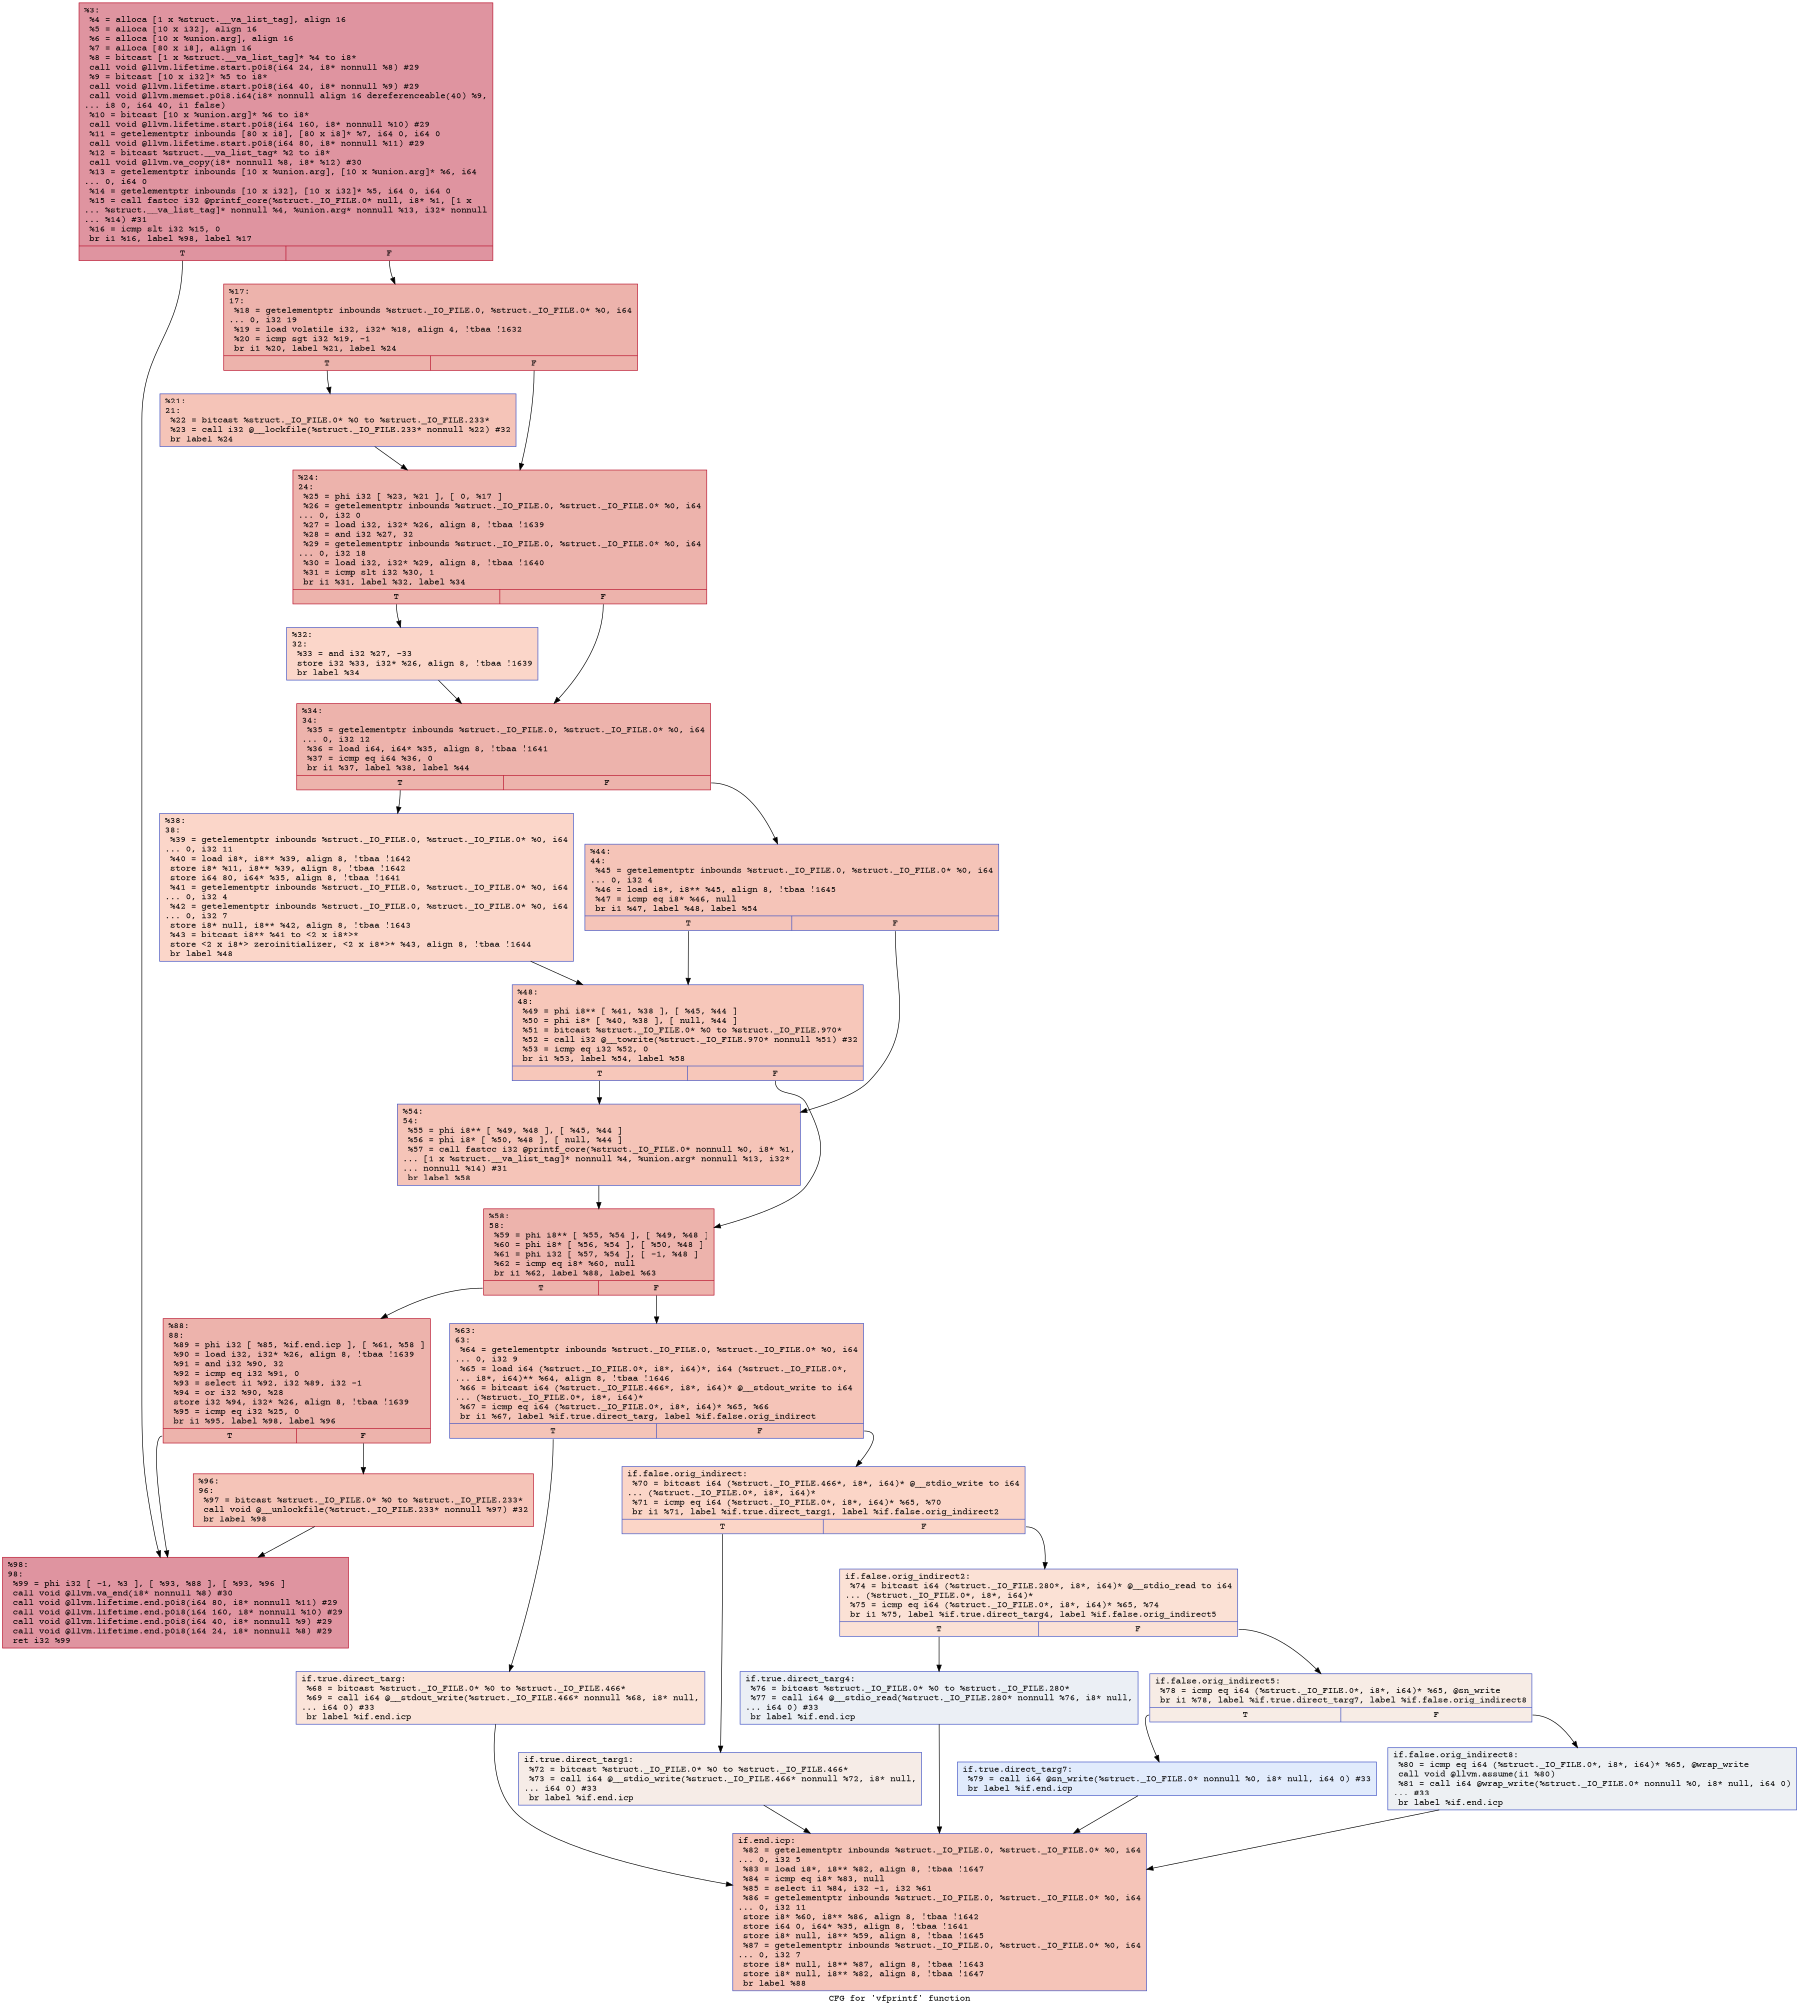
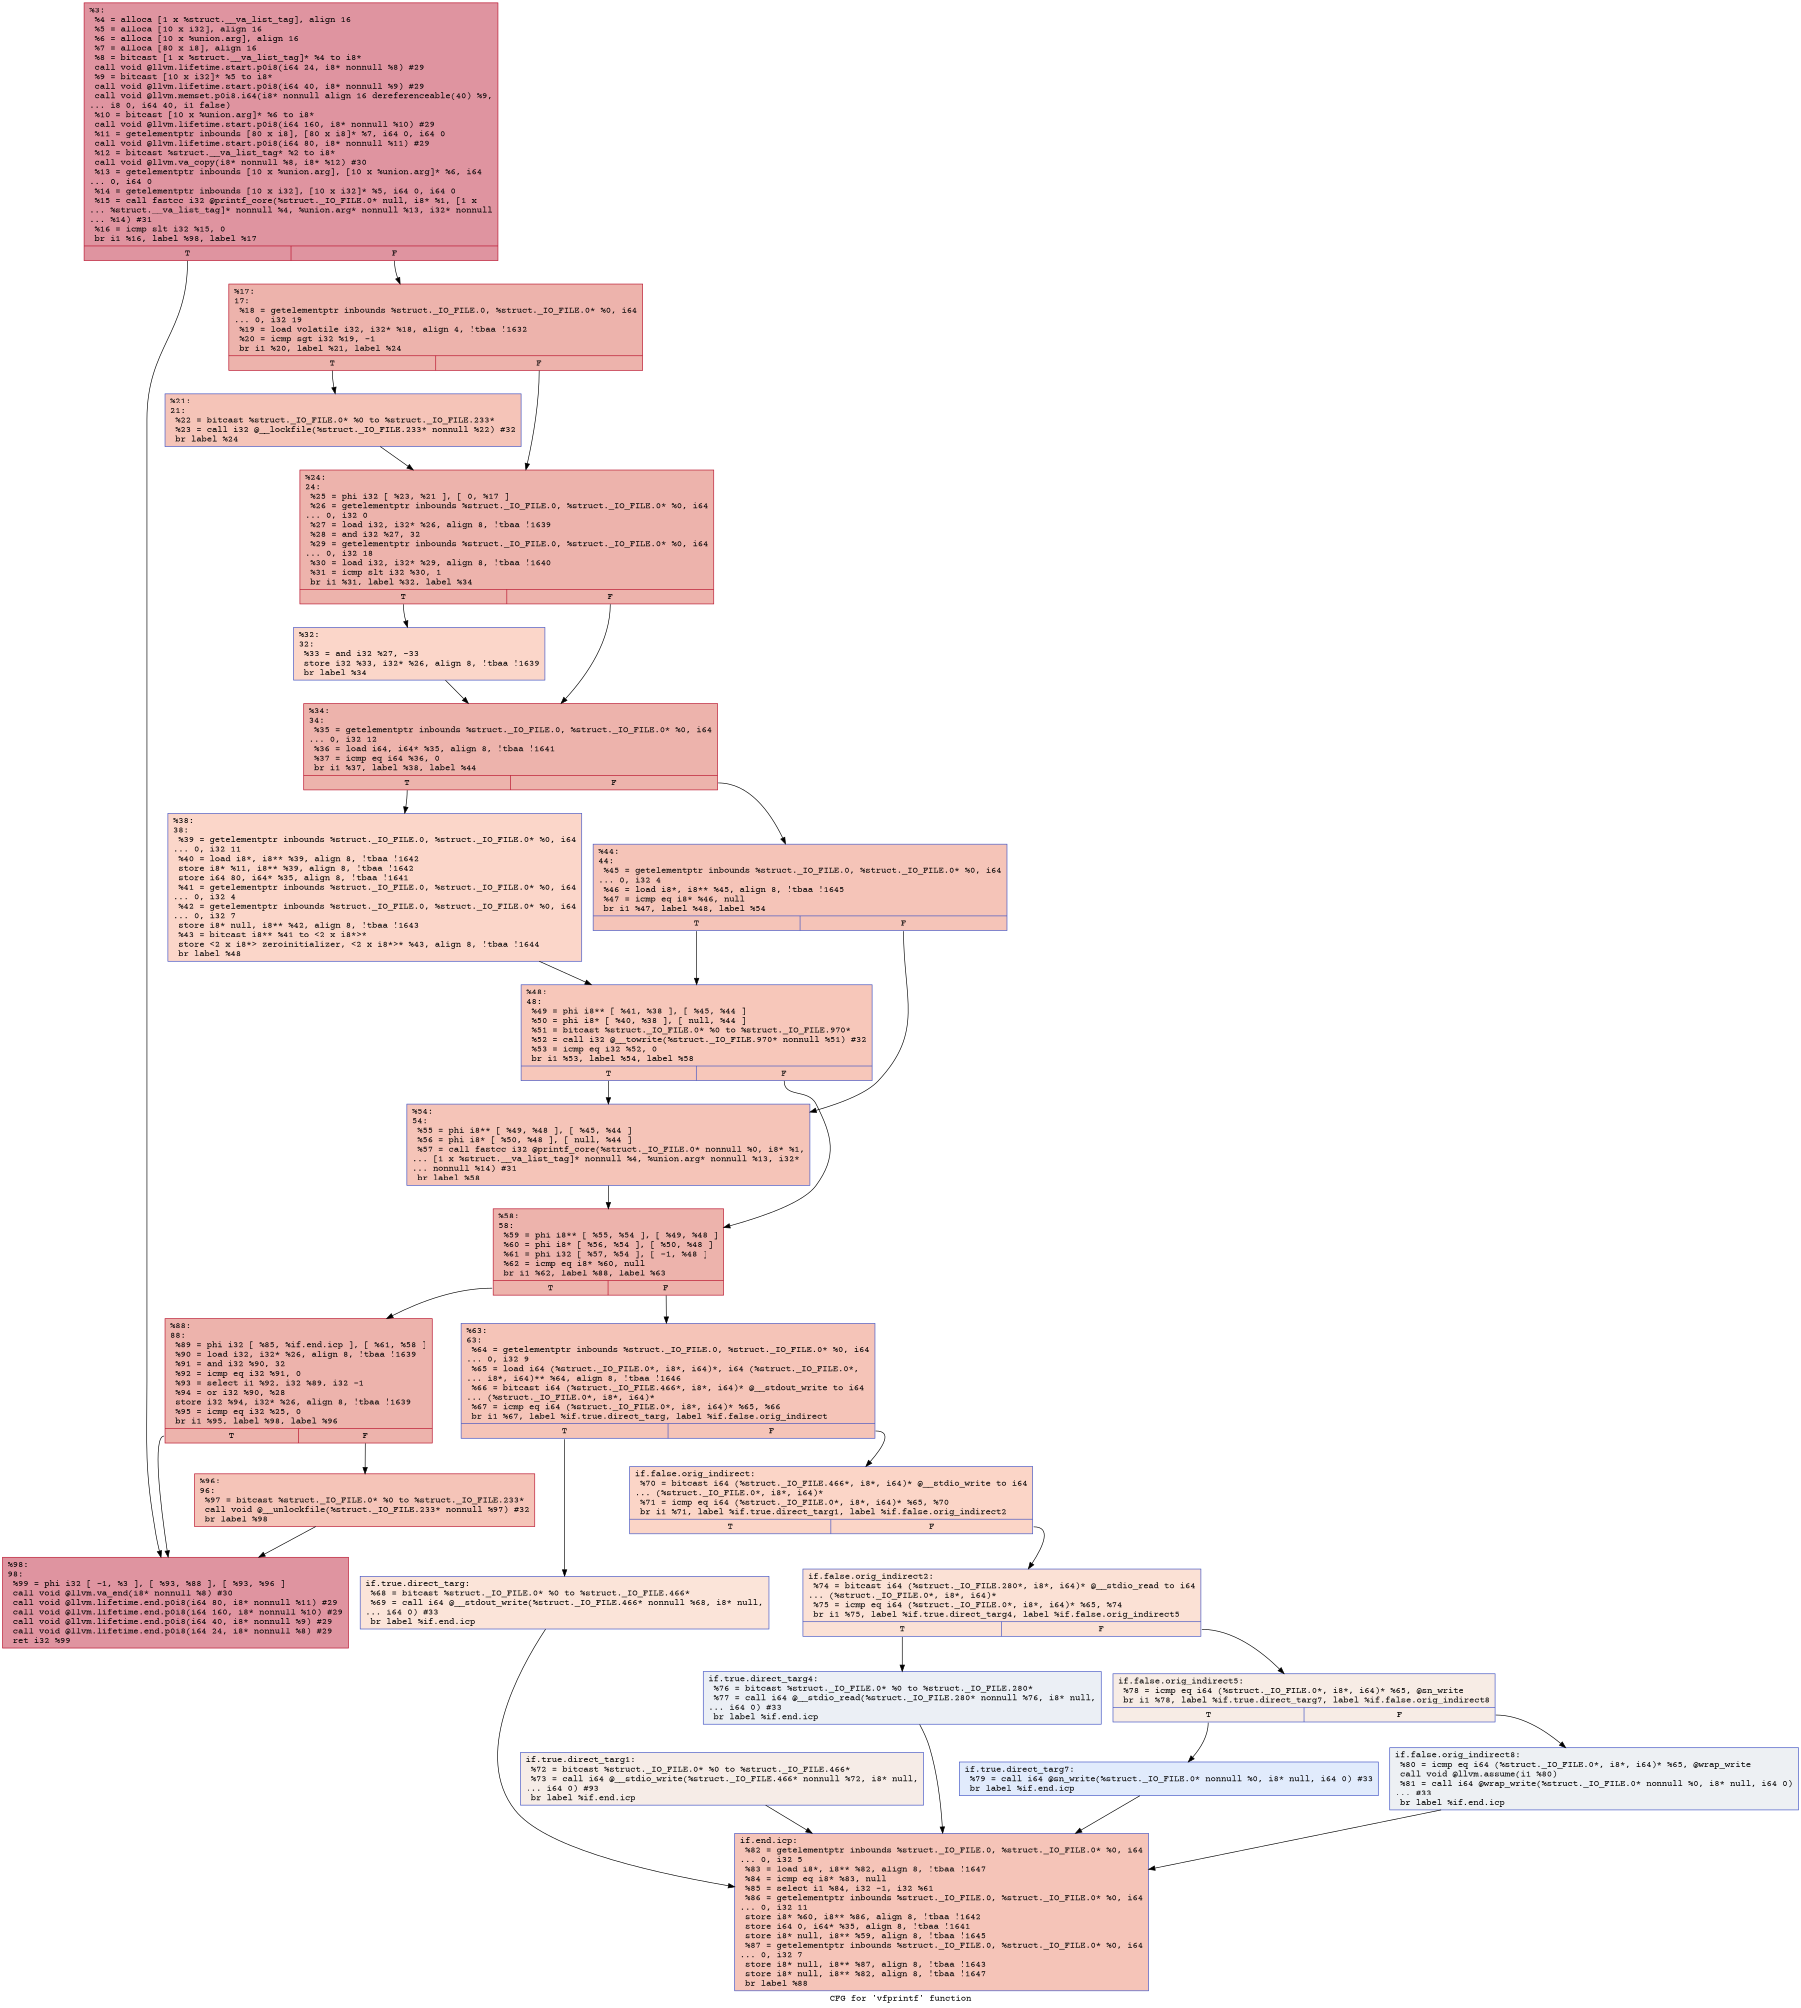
edge "if.false.orig_indirect:" -> "if.true.direct_targ1:": removed
node "if.true.direct_targ1:": text "... i64 0) #33" -> "... i64 0) #93"
